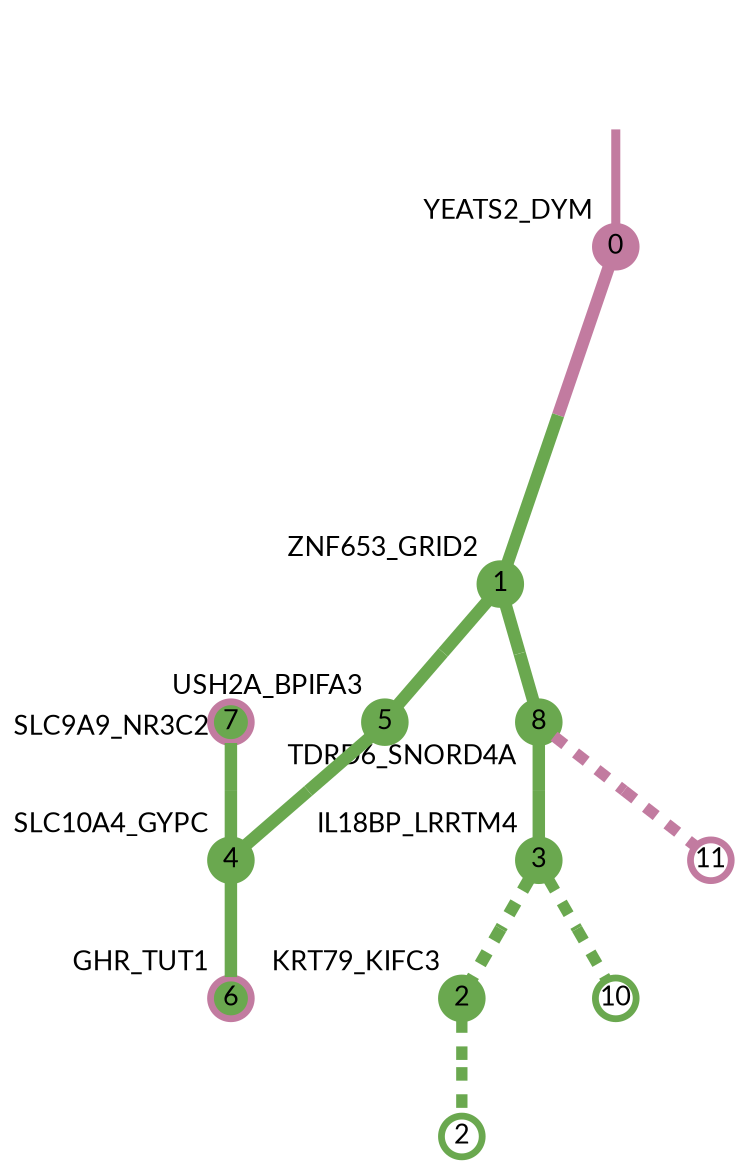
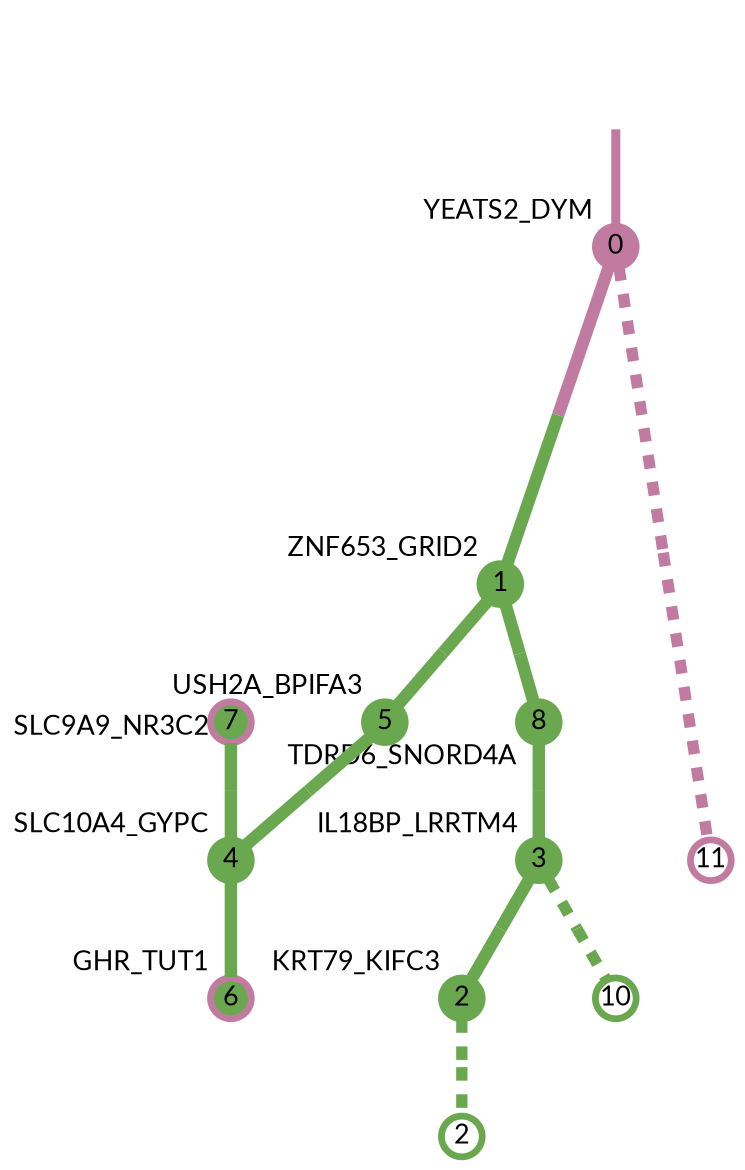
edge "8 TDRD6_SNORD4A" -> "11": now "0 YEATS2_DYM" -> "11"
edge "3 IL18BP_LRRTM4" -> "2 KRT79_KIFC3": style dashed -> solid
